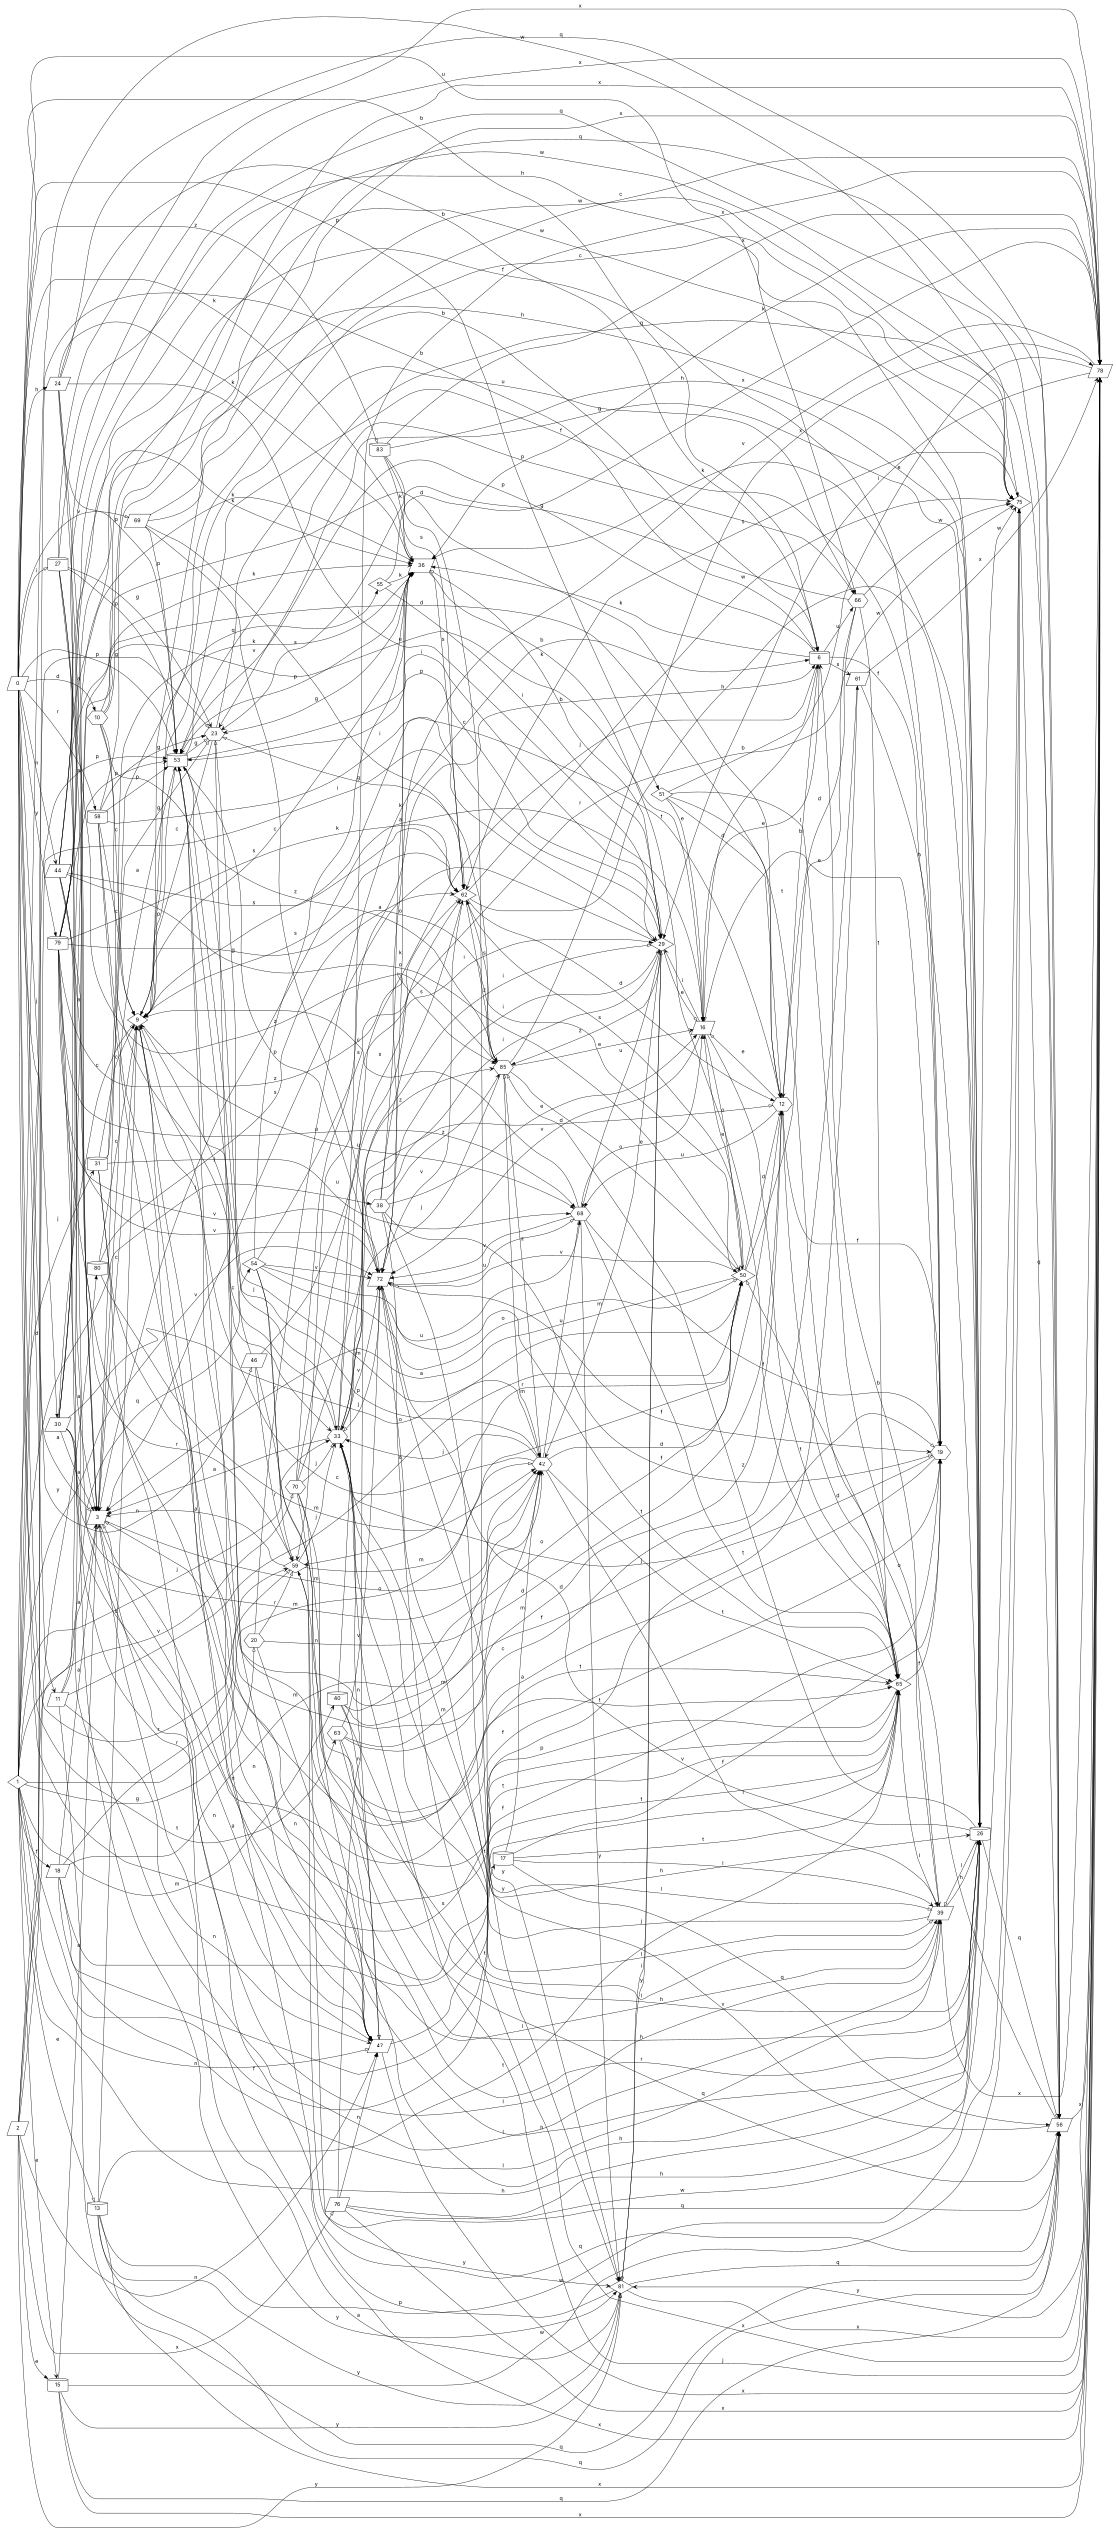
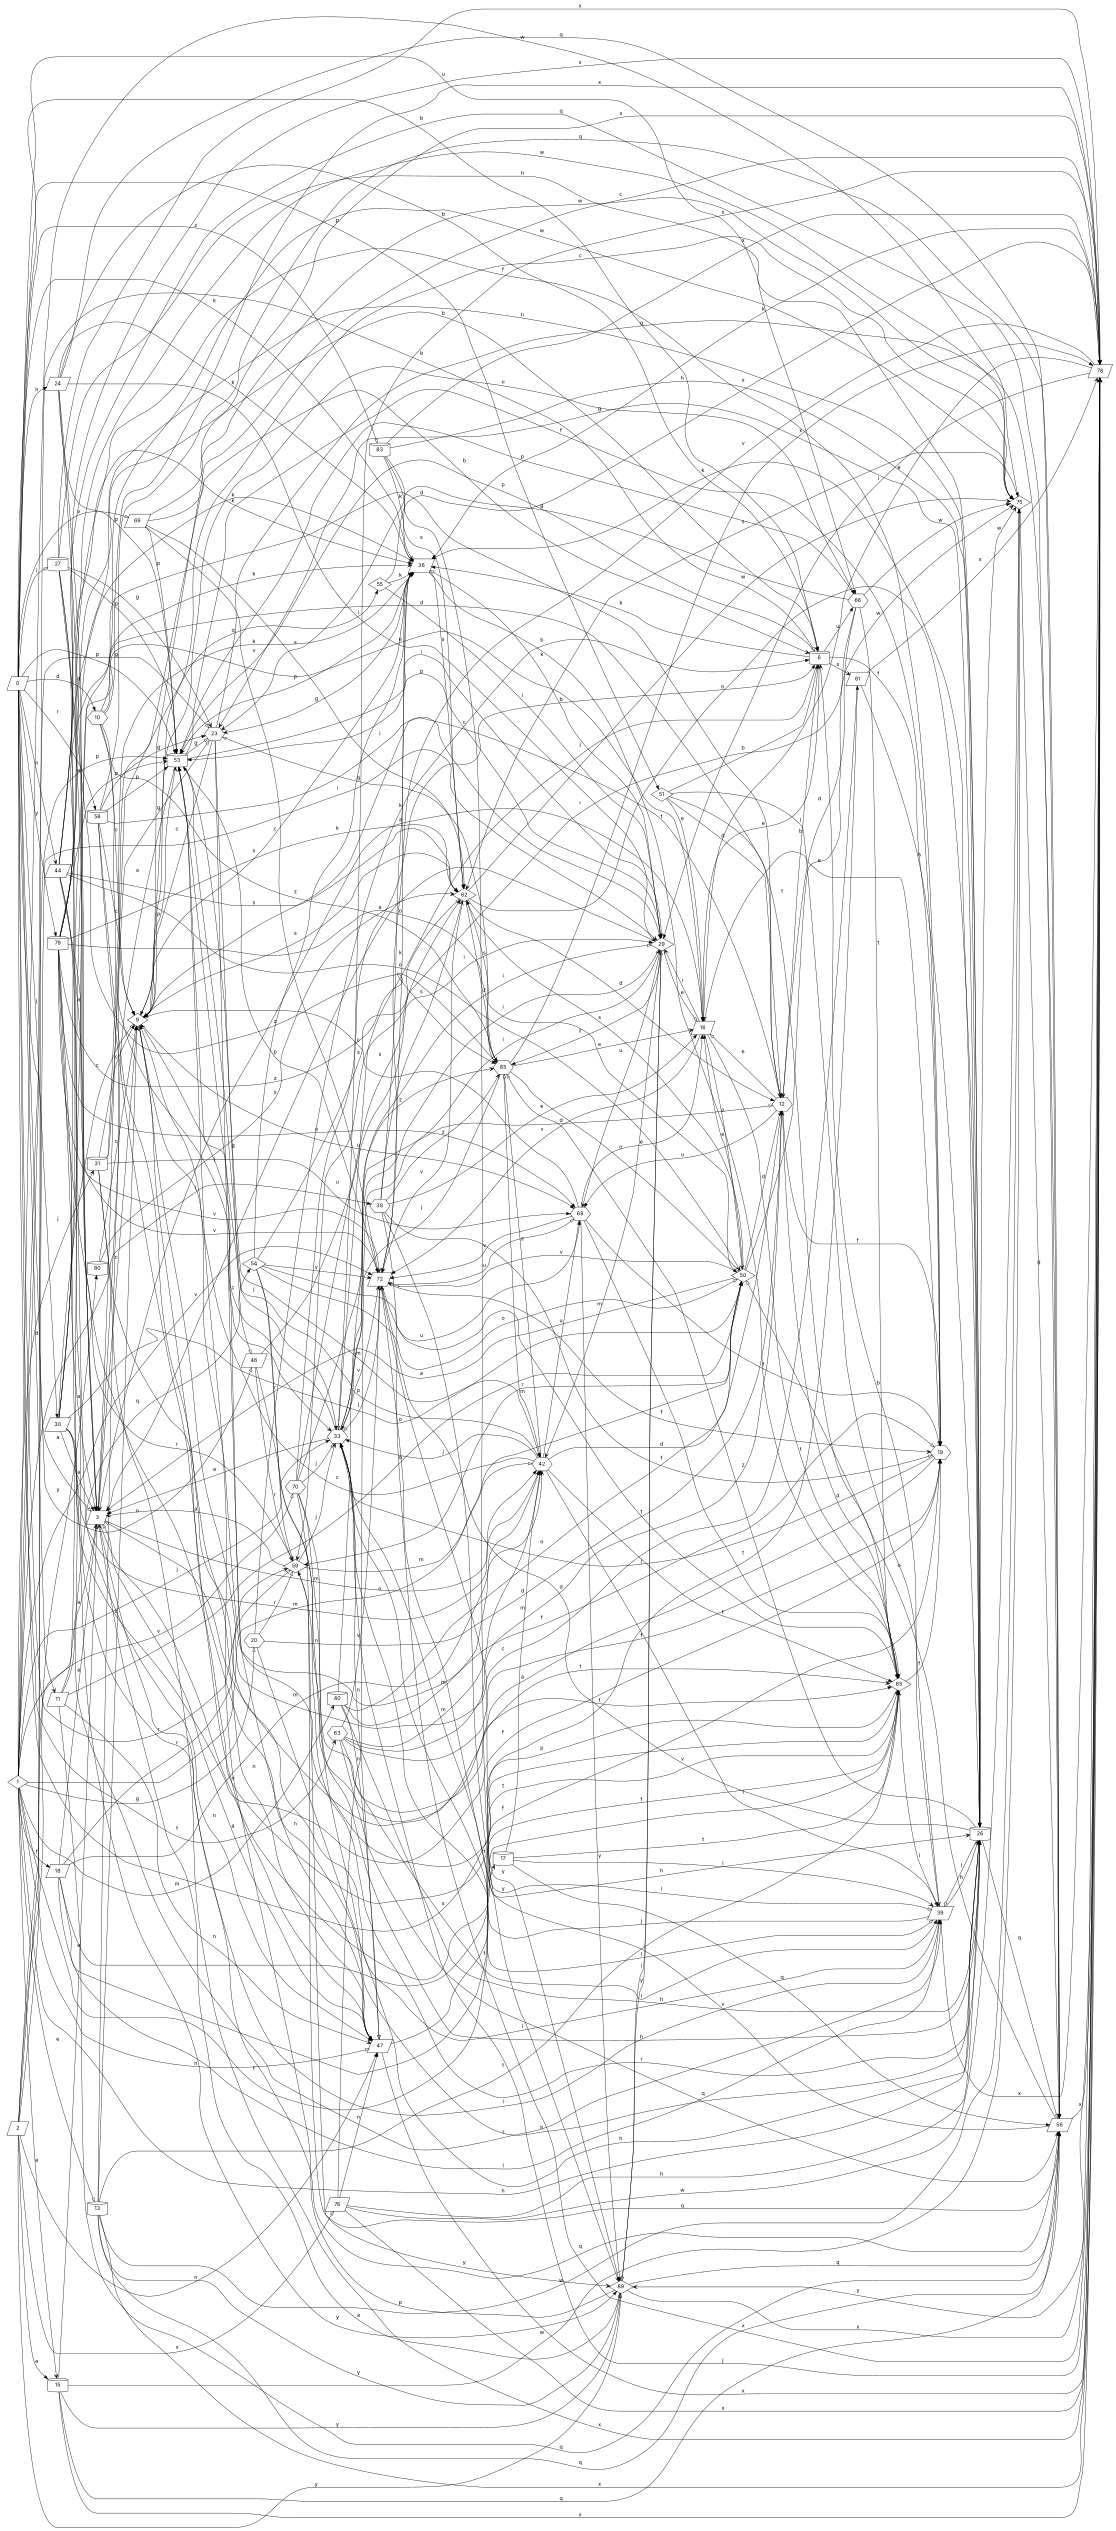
edge "13" -> "6": added, label "b"
edge "46" -> "23": reversed
edge "80" -> "42": removed, label "m"
edge "17" -> "19": now "63" -> "19"
node "81": label "81" -> "89"
